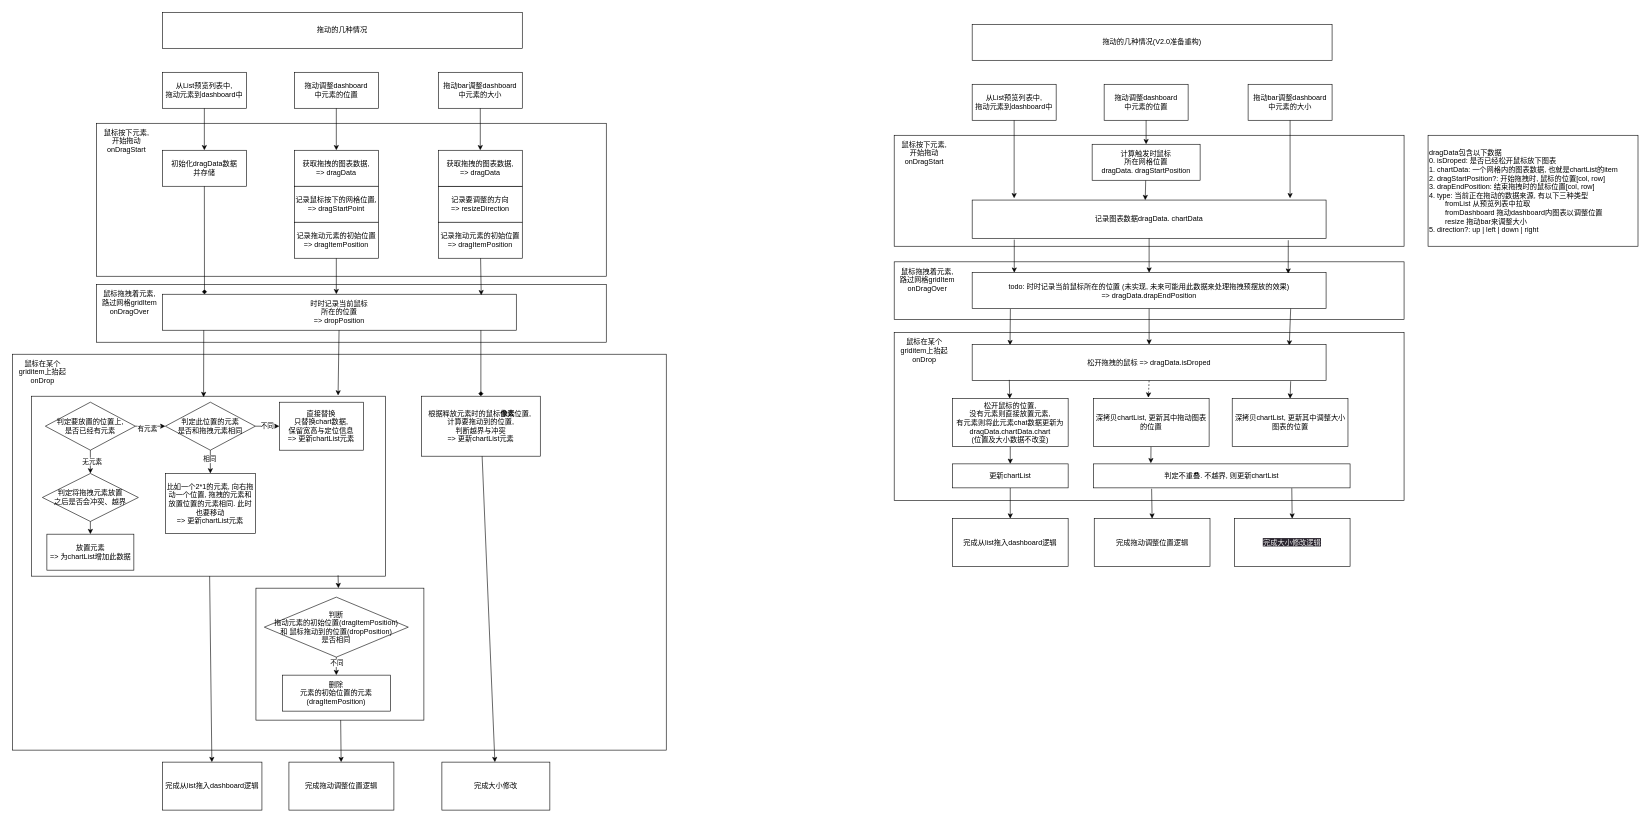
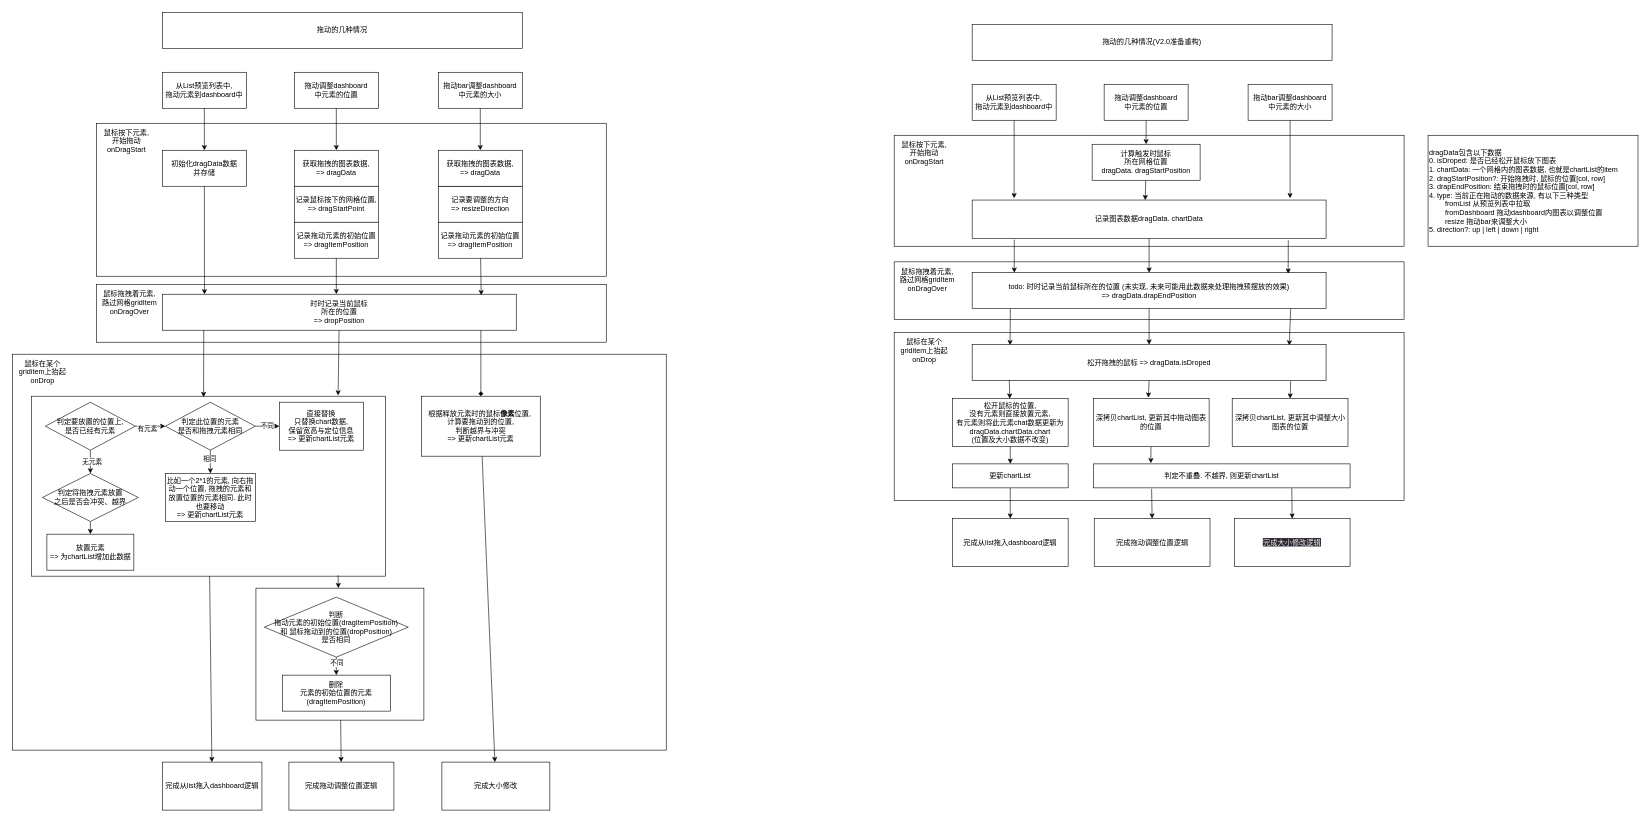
edge "初始化dragData数据 并存储" -> "时时记录当前鼠标 所在的位置 => dropPosition": arrowhead diamond -> classic
edge "松开拖拽的鼠标 => dragData.isDroped" -> "深拷贝chartList, 更新其中拖动图表的位置": style dashed -> solid
node "比如一个2*1的元素, 向右拖动一个位置, 拖拽的元素和放置位置的元素相同. 此时也要移动 => 更新chartList元素": size 90x60 -> 90x48
